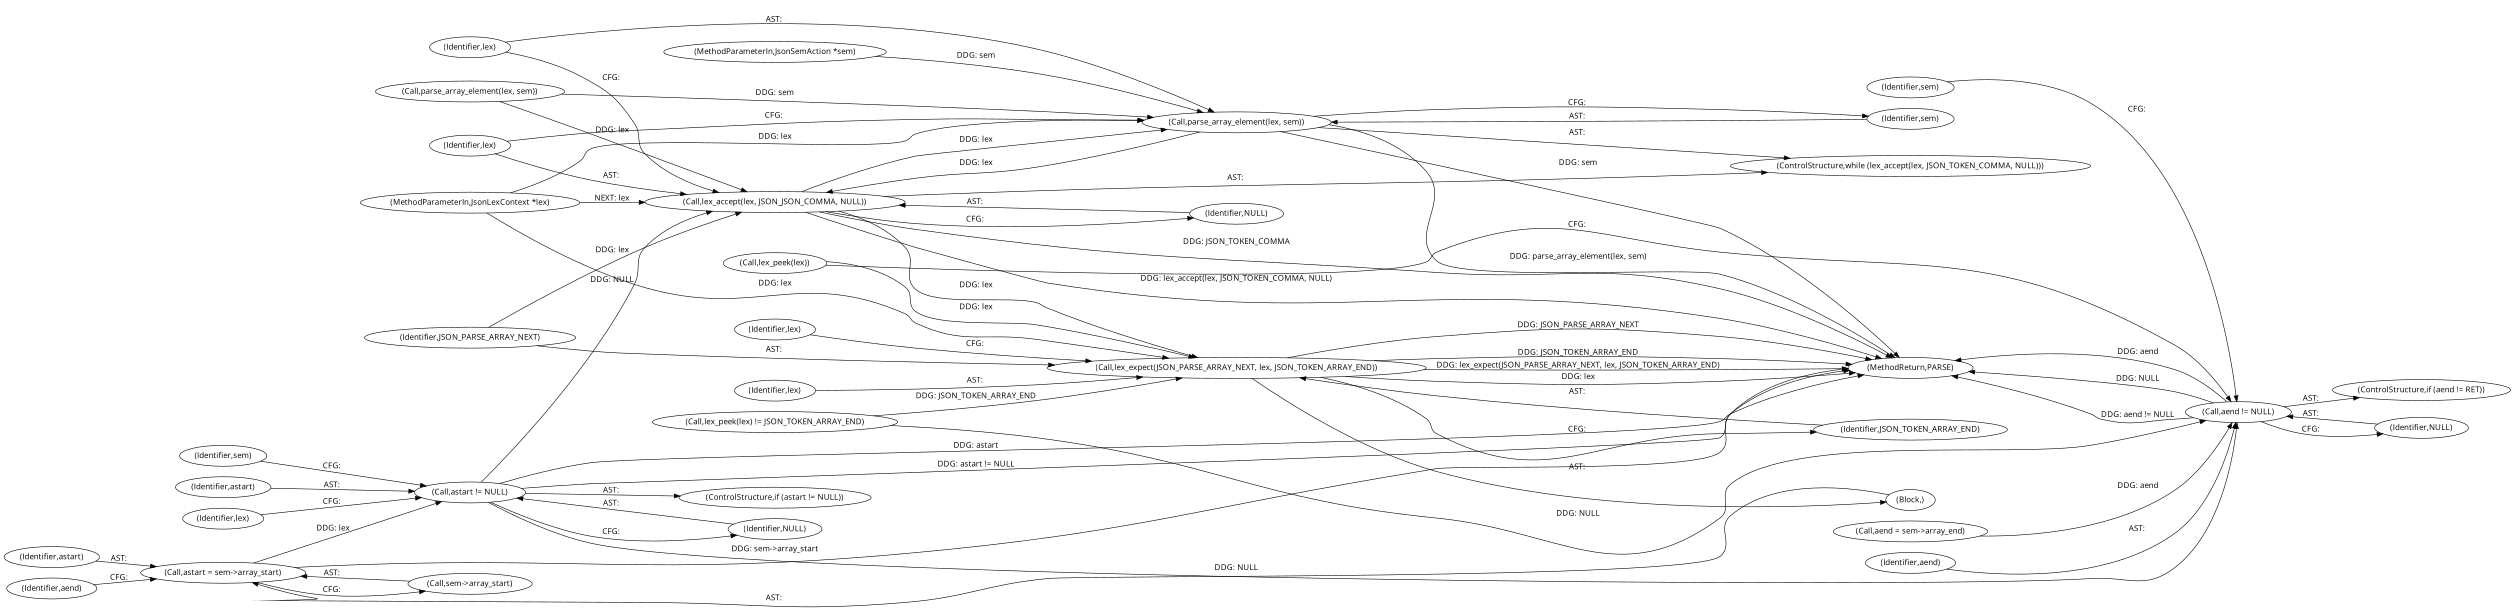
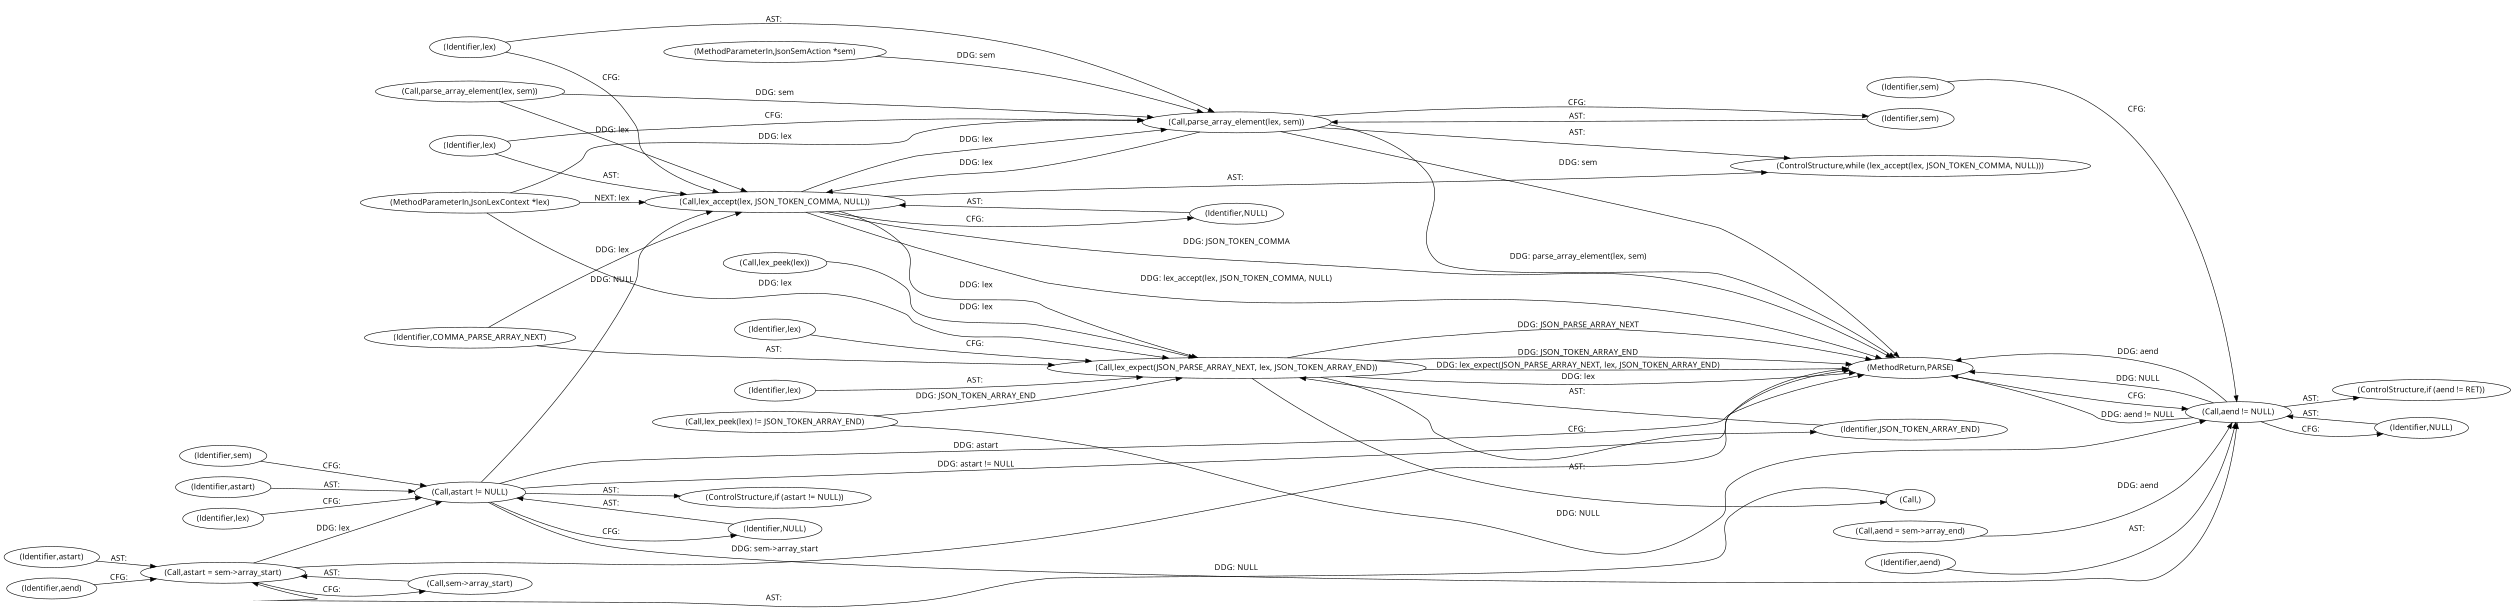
node "(Call,lex_accept(lex, JSON_JSON_COMMA, NULL))": label "(Call,lex_accept(lex, JSON_JSON_COMMA, NULL))" -> "(Call,lex_accept(lex, JSON_TOKEN_COMMA, NULL))"
edge "(Call,lex_peek(lex))" -> "(Call,aend != NULL)": now "(MethodReturn,PARSE)" -> "(Call,aend != NULL)"
node "(Identifier,JSON_PARSE_ARRAY_NEXT)": label "(Identifier,JSON_PARSE_ARRAY_NEXT)" -> "(Identifier,COMMA_PARSE_ARRAY_NEXT)"
node "(Block,)": label "(Block,)" -> "(Call,)"
